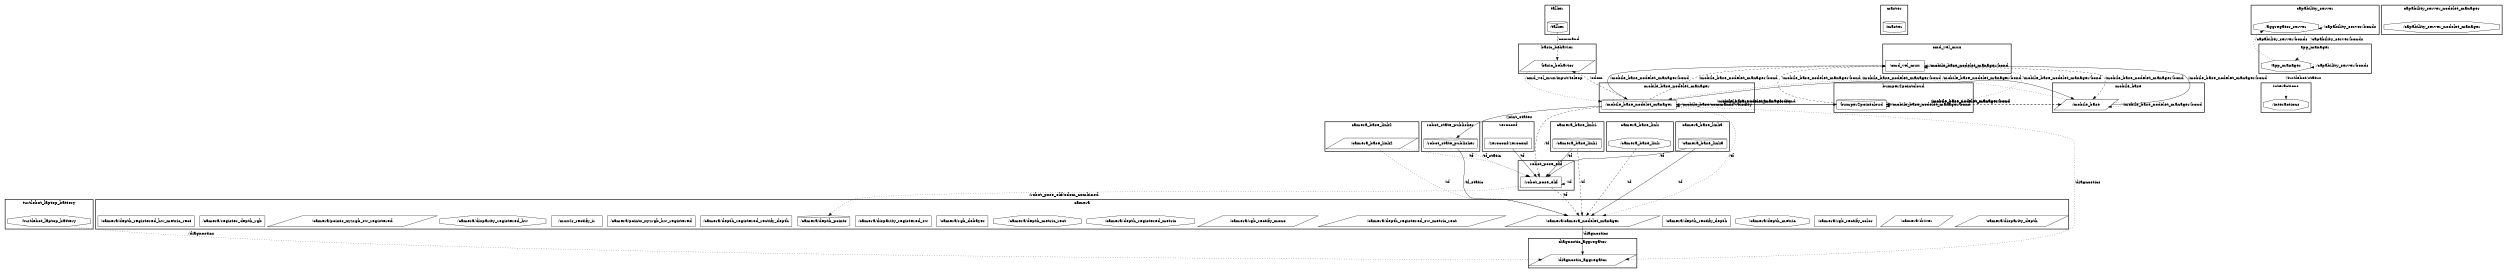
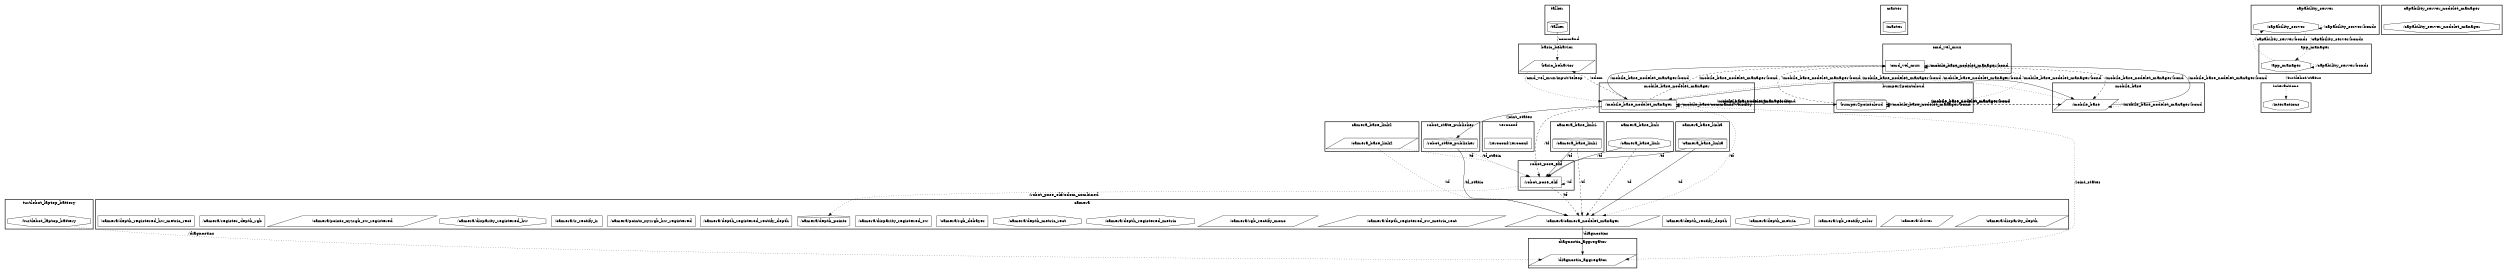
node "/aggregator_server": label "/aggregator_server" -> "/capability_server"
edge "/zeroconf/zeroconf" -> "/robot_pose_ekf": now "/camera_base_link" -> "/robot_pose_ekf"
edge "/mobile_base_nodelet_manager" -> "/diagnostic_aggregator": label "/diagnostics" -> "/joint_states"
node "/mux/ir_rectify_ir": label "/mux/ir_rectify_ir" -> "/camera/ir_rectify_ir"
